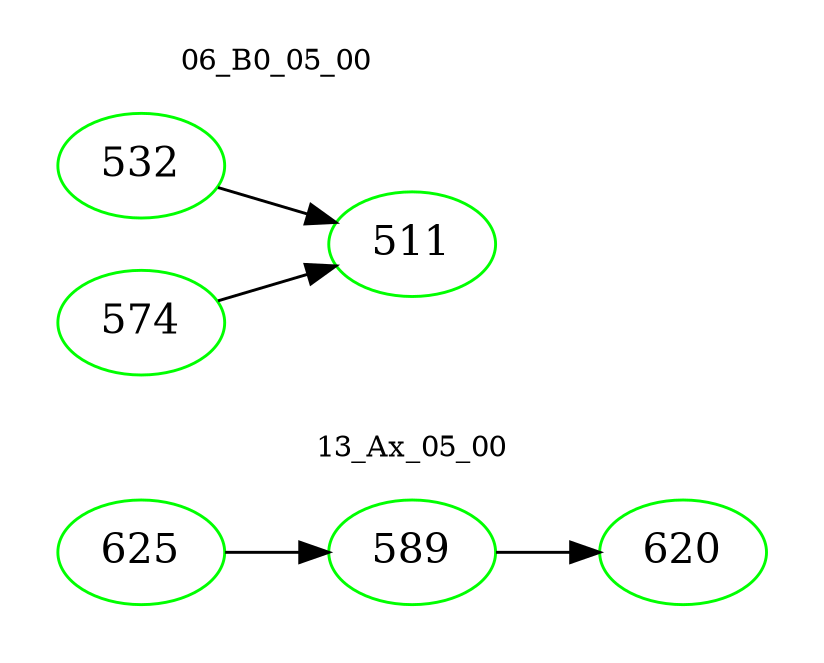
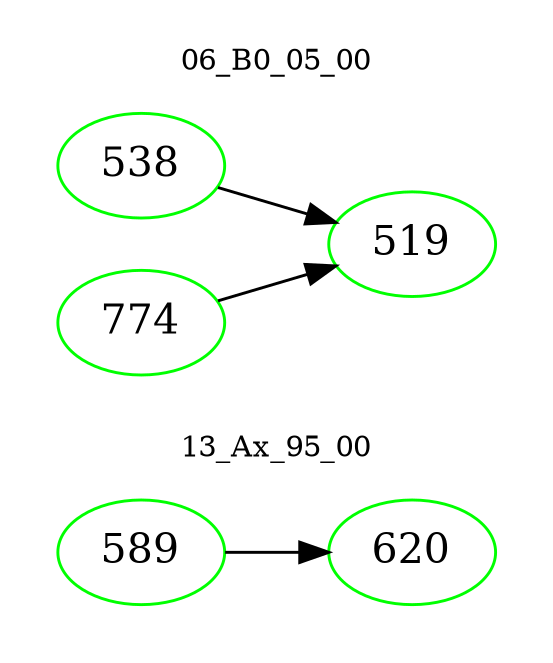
node "532": label "532" -> "538"
node "511": label "511" -> "519"
node "574": label "574" -> "774"
cluster "13_Ax_05_00": label "13_Ax_05_00" -> "13_Ax_95_00"
node "625": removed
